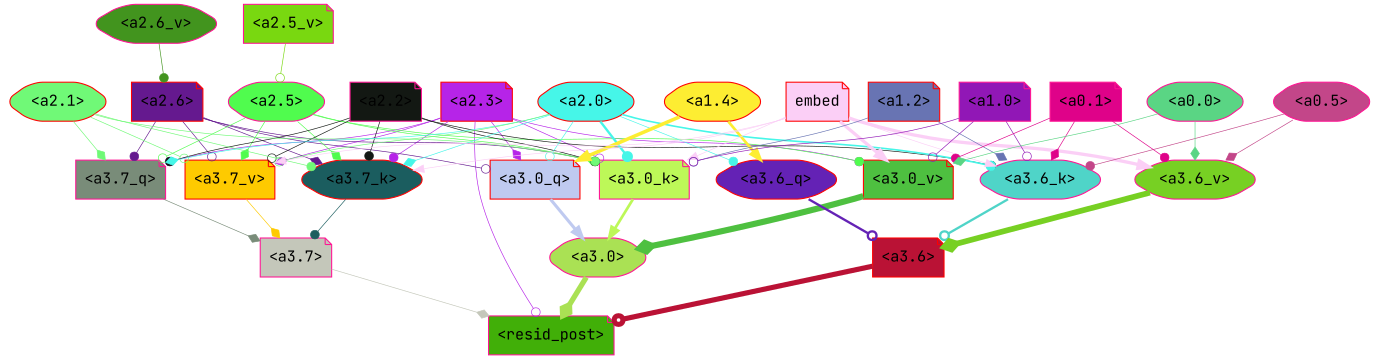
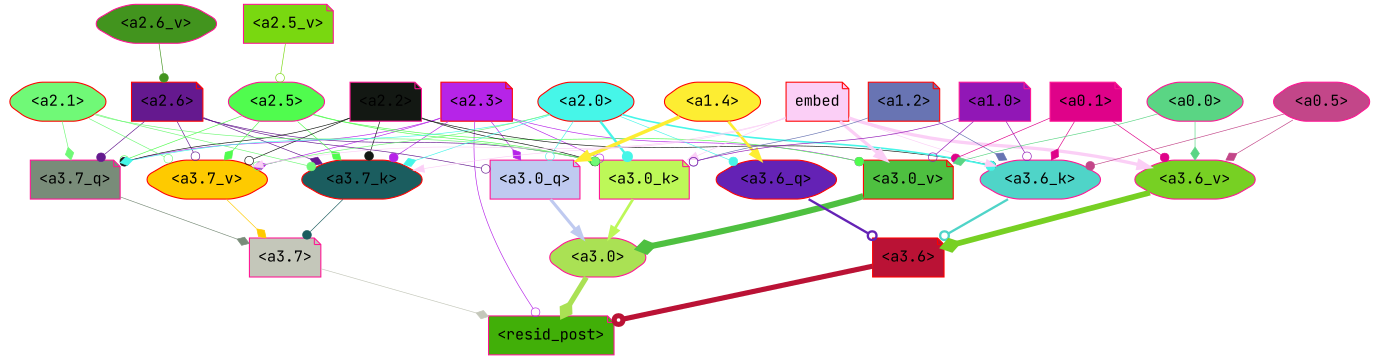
node "<a3.7_v>": shape note -> hexagon
node "<a3.0_q>": color red -> deeppink
